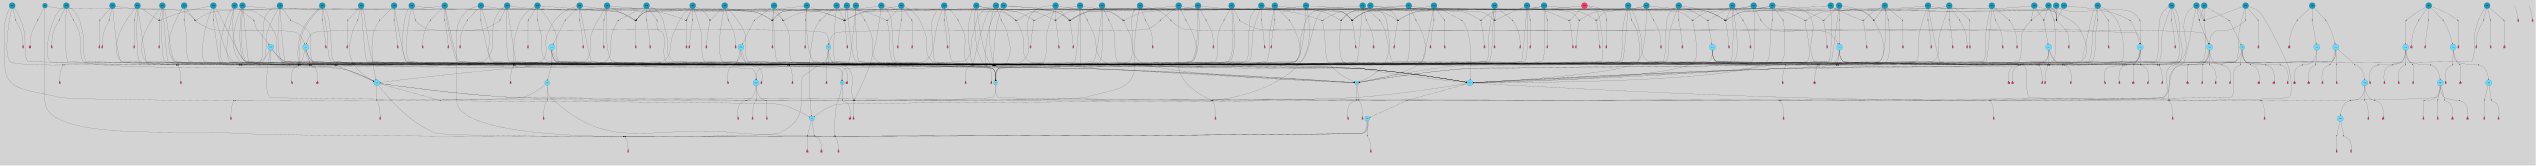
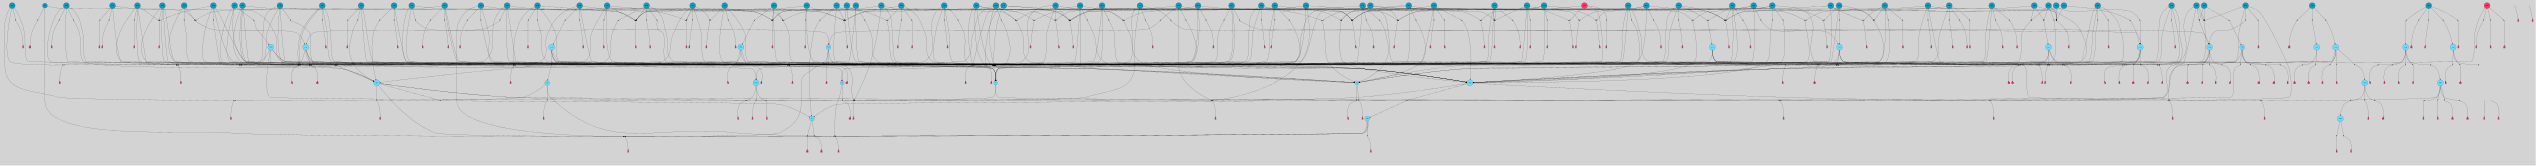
node "T685": fillcolor #1199bb -> #ff3366
node "T665": removed
